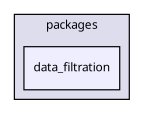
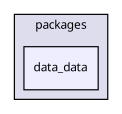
node "data_filtration": label "data_filtration" -> "data_data"
